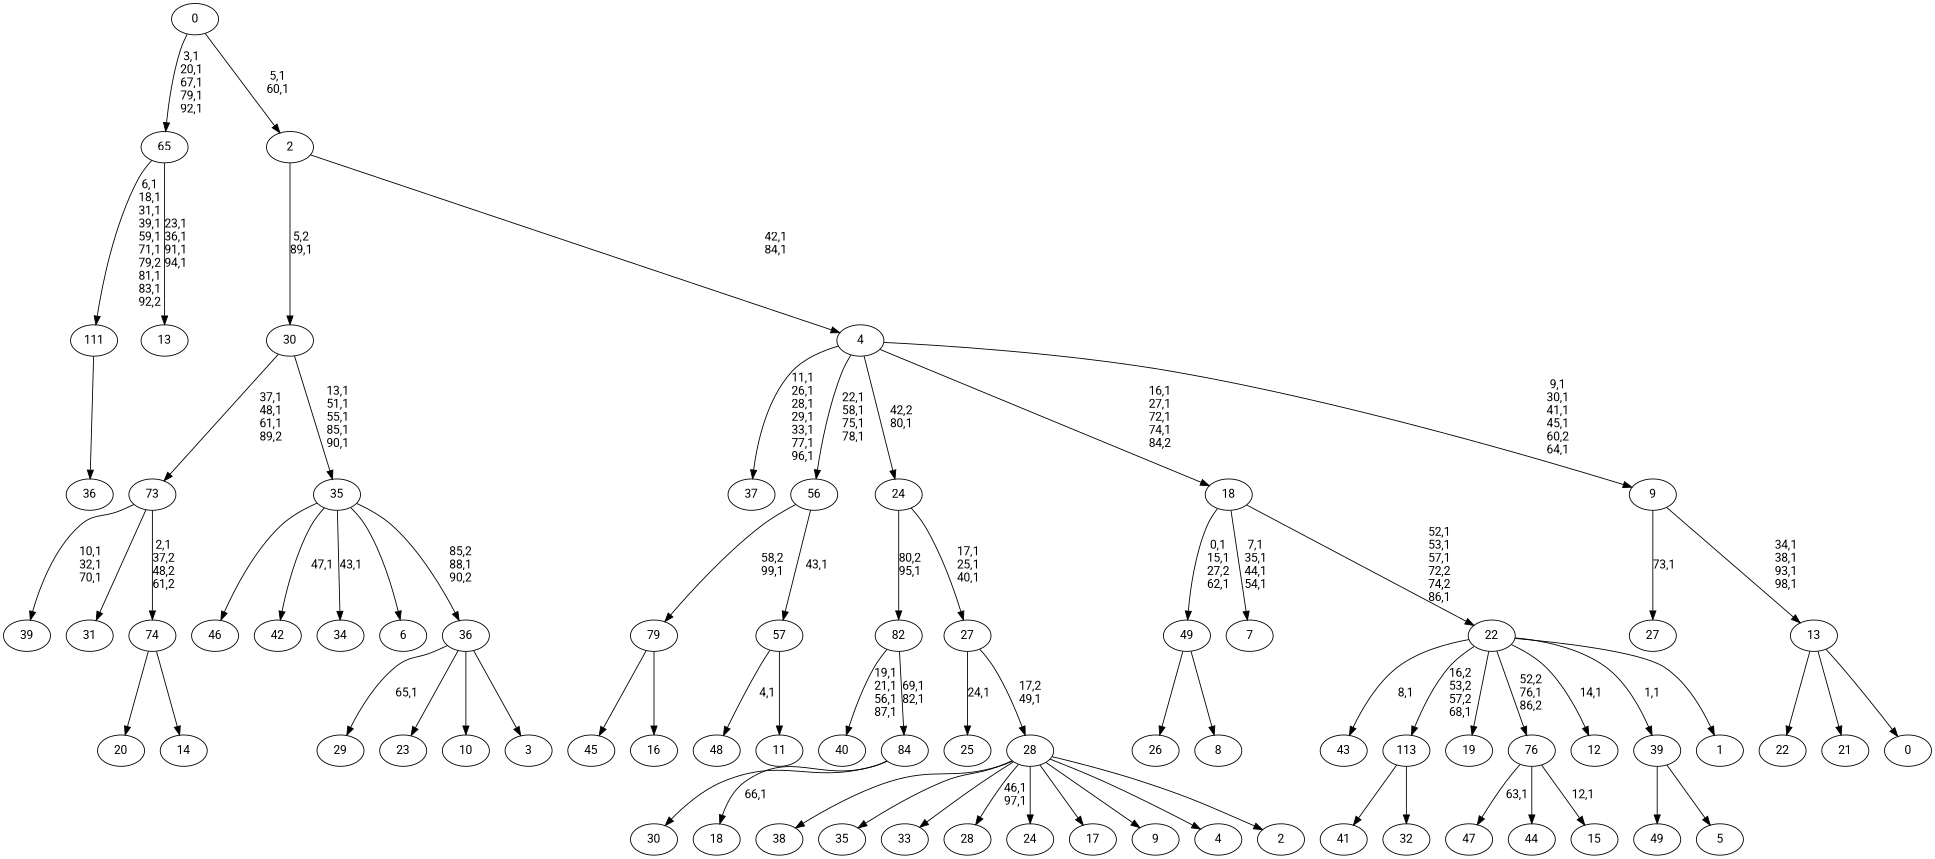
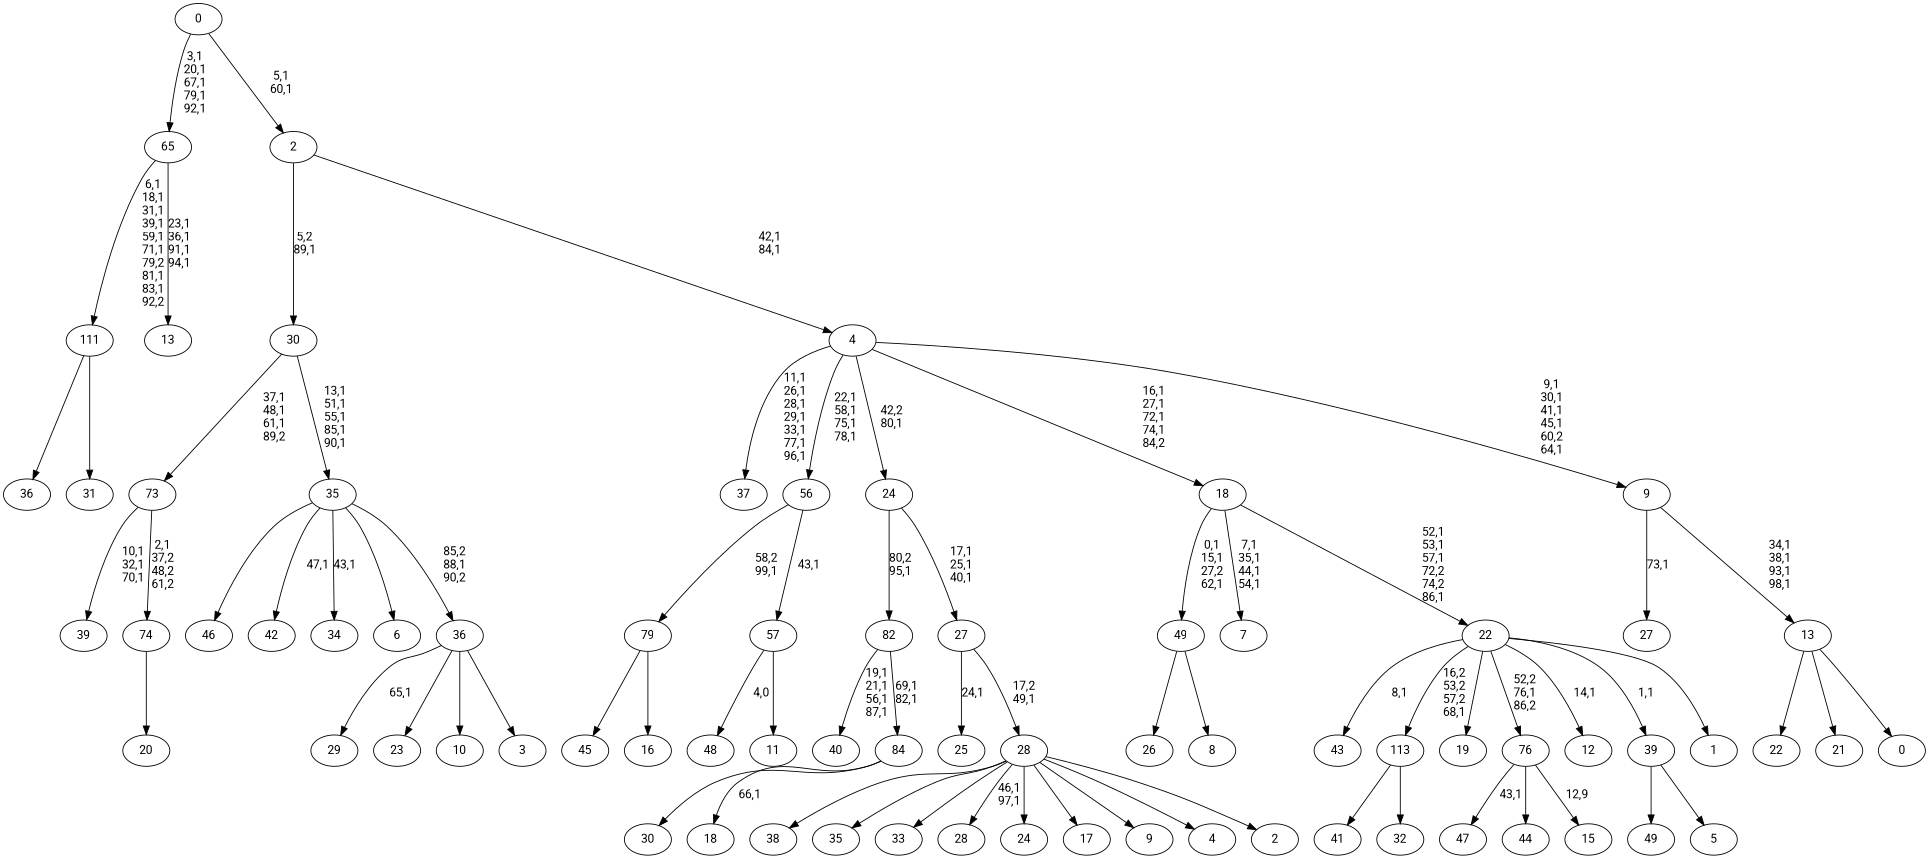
edge "73" -> "31": now "111" -> "31"
edge "57" -> "48": label "4,1" -> "4,0"
node "14": removed
edge "76" -> "47": label "63,1" -> "43,1"
edge "76" -> "15": label "12,1" -> "12,9"
